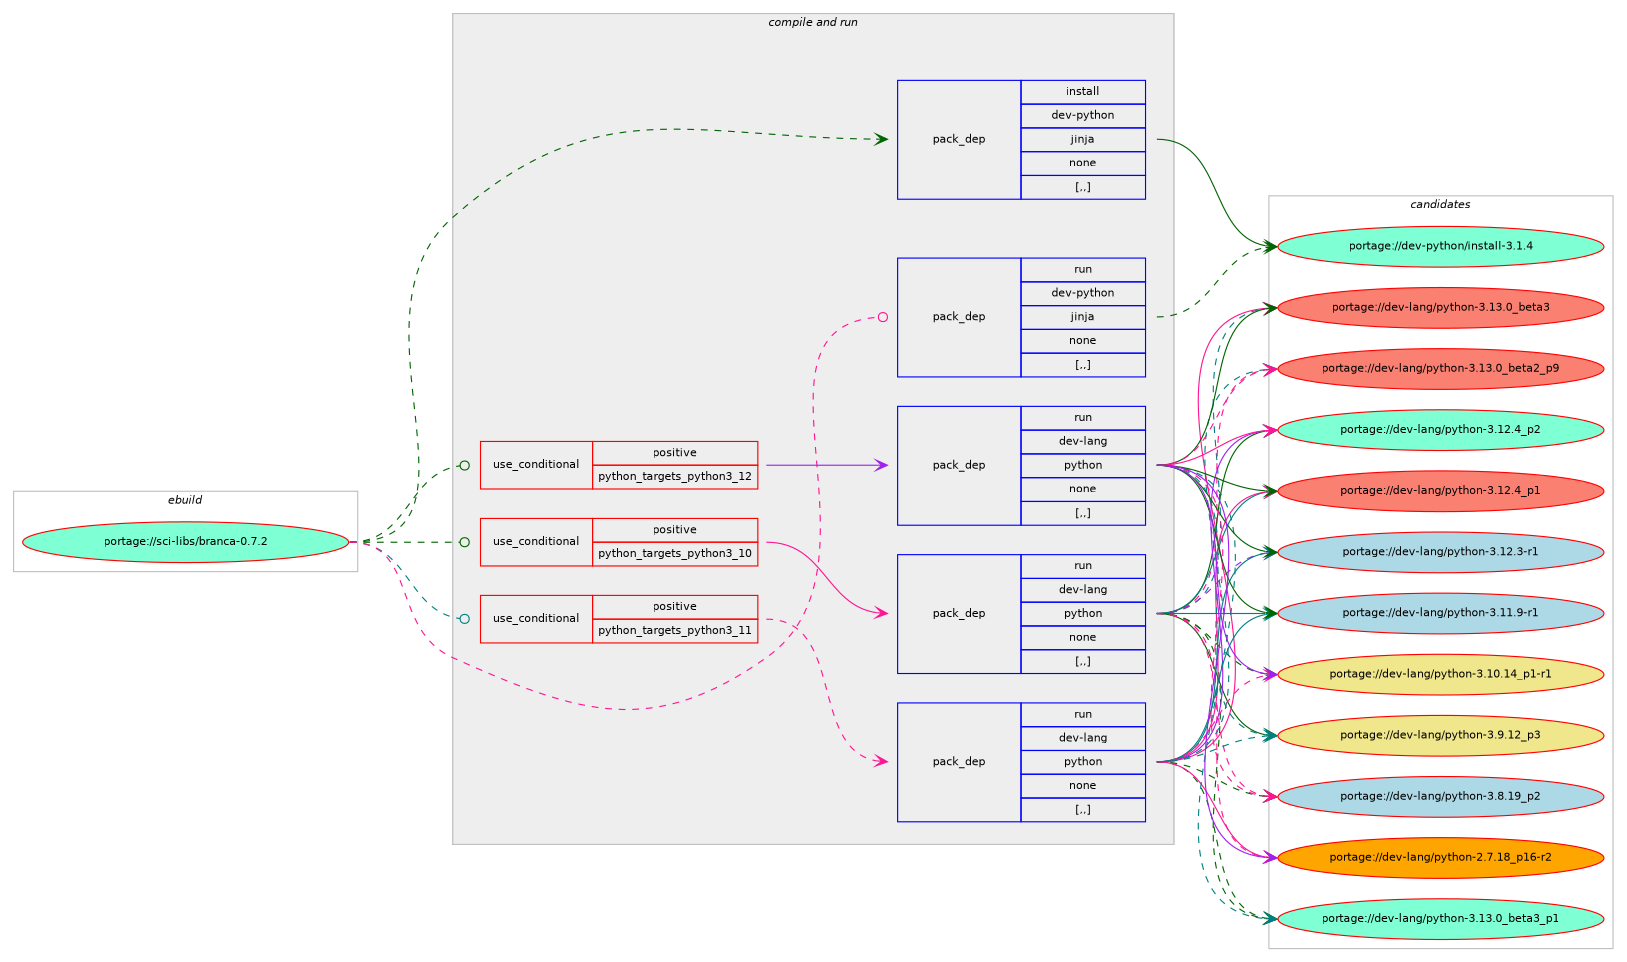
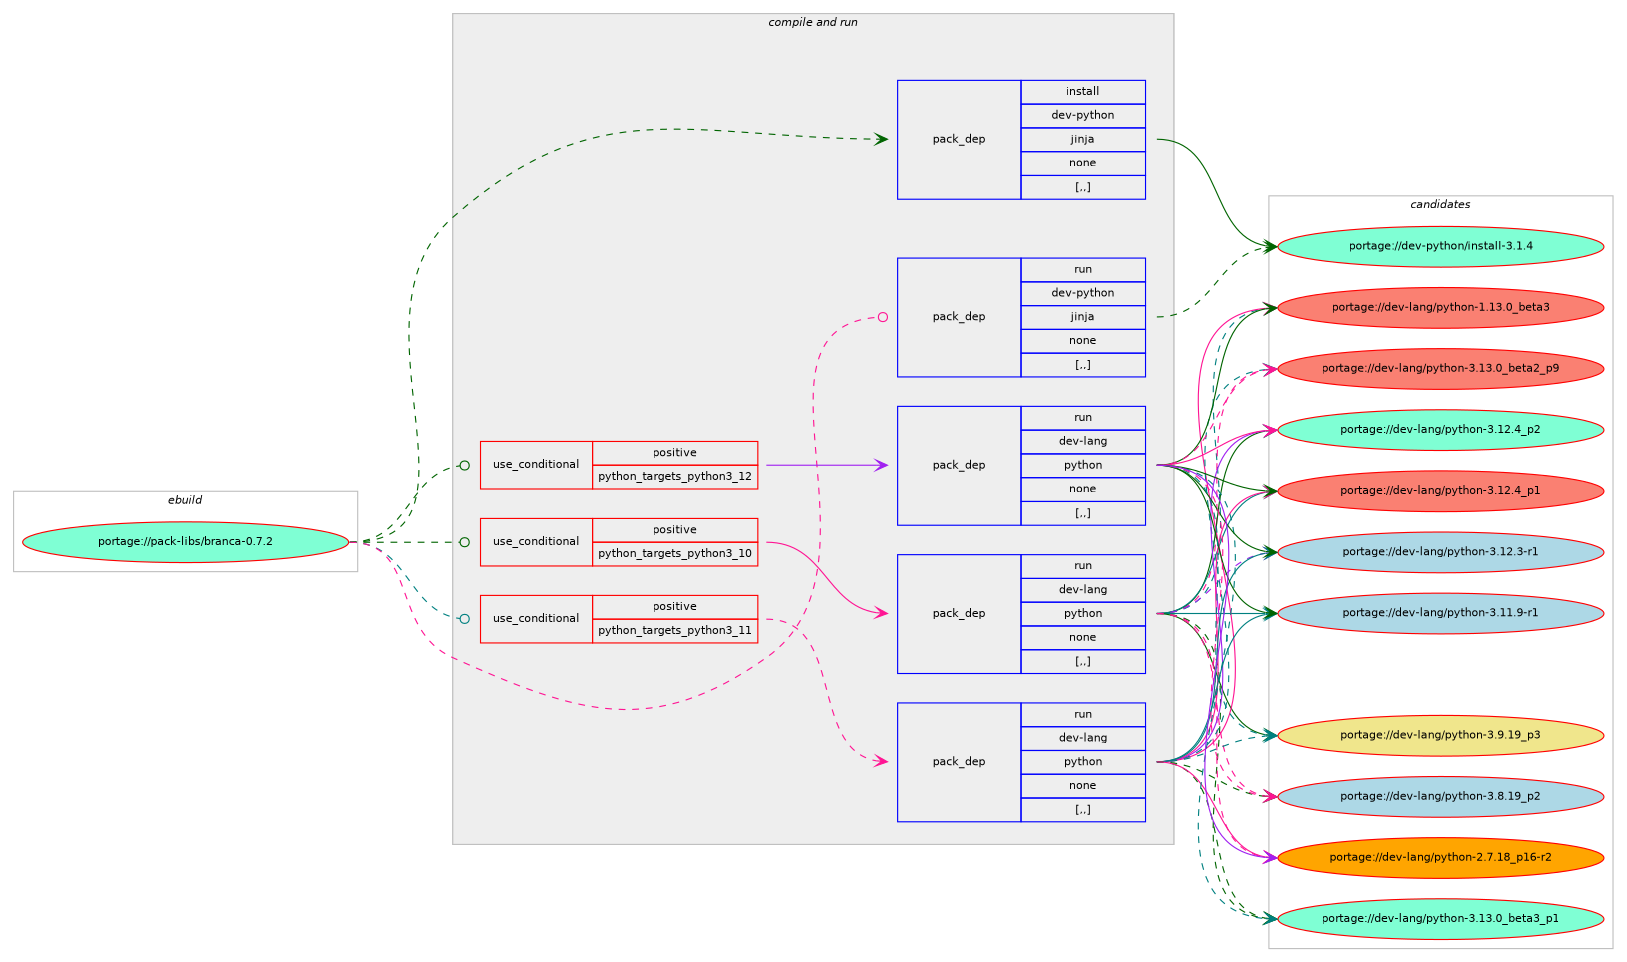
node "portage://dev-lang/python-3.13.0_beta3": label "portage://dev-lang/python-3.13.0_beta3" -> "portage://dev-lang/python-1.13.0_beta3"
node "portage://sci-libs/branca-0.7.2": label "portage://sci-libs/branca-0.7.2" -> "portage://pack-libs/branca-0.7.2"
node "portage://dev-lang/python-3.10.14_p1-r1": removed
node "portage://dev-lang/python-3.9.12_p3": label "portage://dev-lang/python-3.9.12_p3" -> "portage://dev-lang/python-3.9.19_p3"
